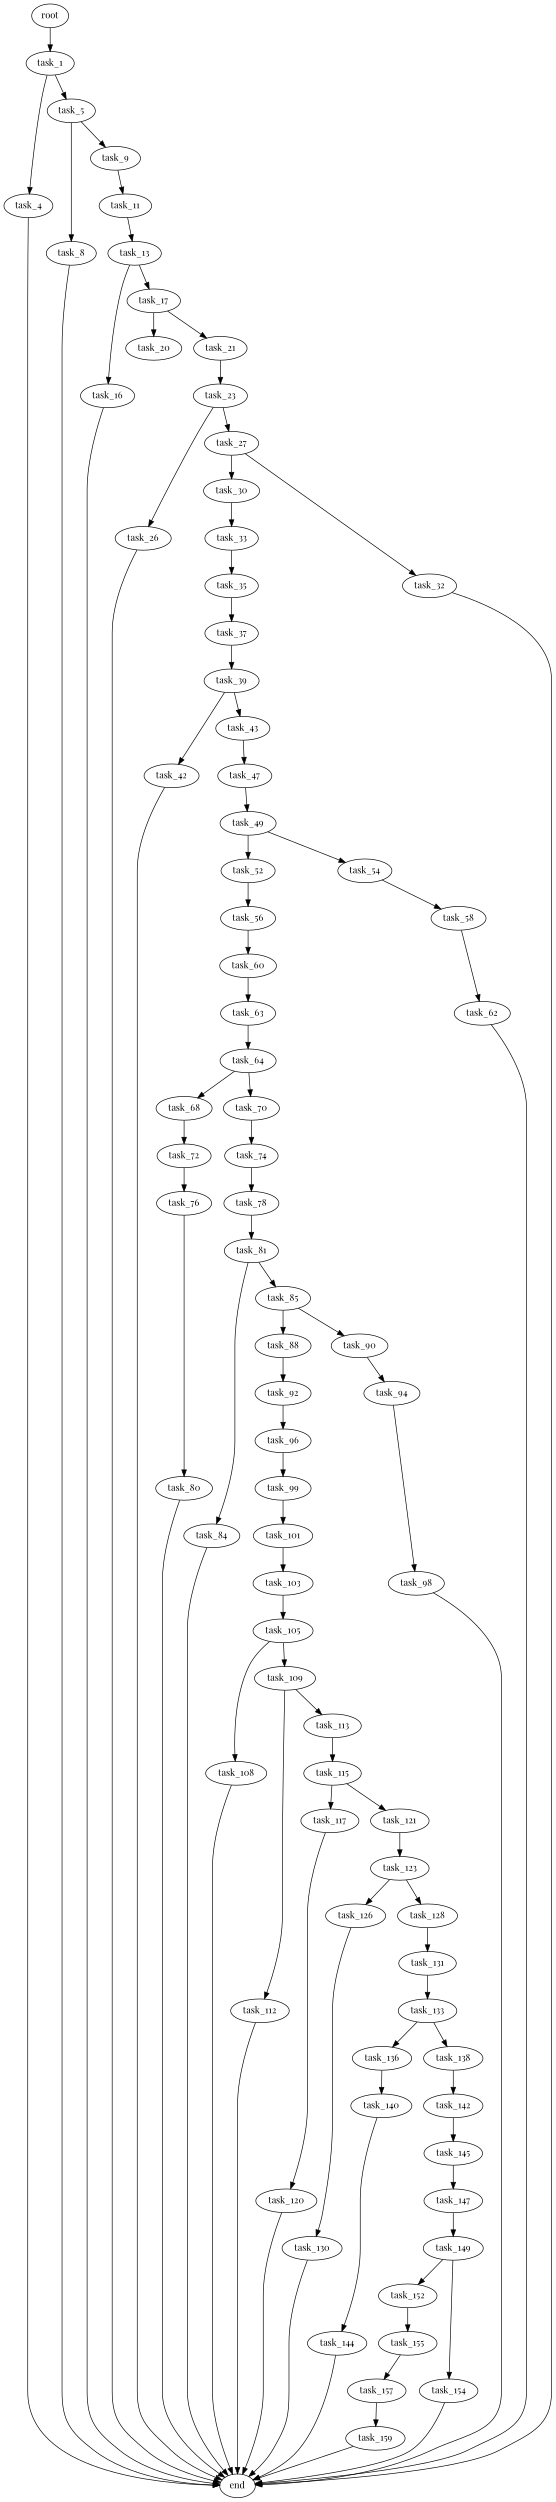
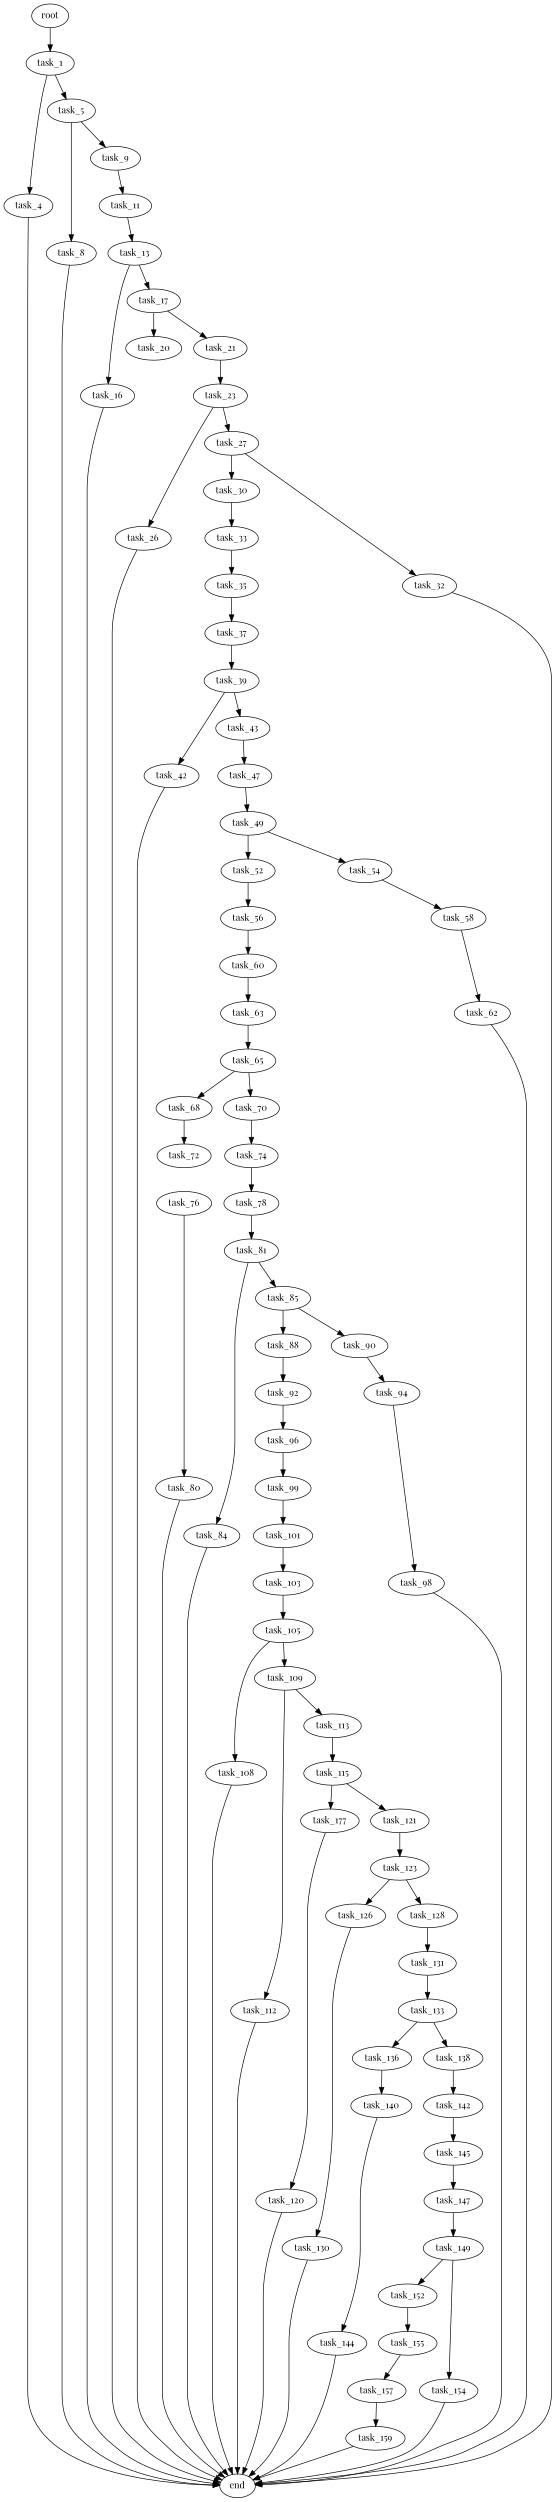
node "task_64": label "task_64" -> "task_65"
edge "task_72" -> "task_76": removed
node "task_117": label "task_117" -> "task_177"
